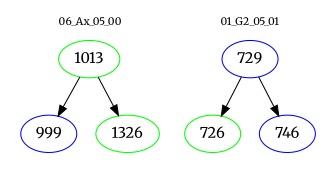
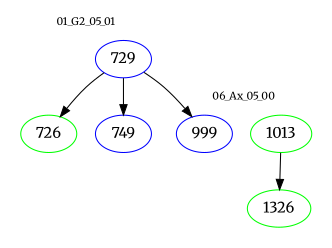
edge "1013" -> "999": now "729" -> "999"
node "746": label "746" -> "749"
